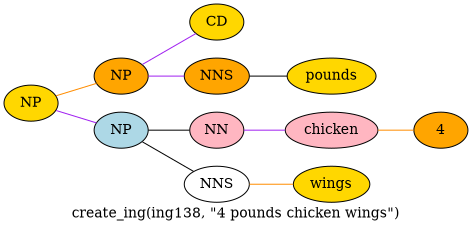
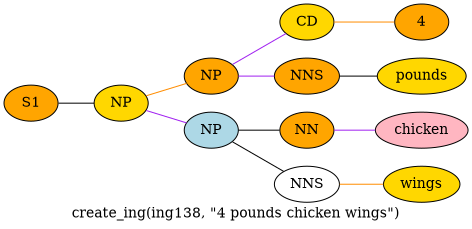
node "S1": added
node "NN": fillcolor lightpink -> orange
edge "chicken" -- "4": now "CD" -- "4"
